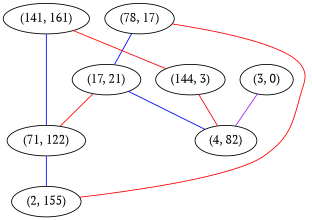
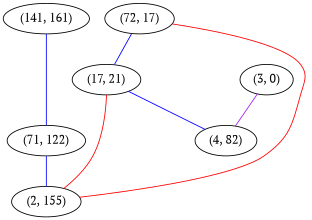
node "(78, 17)": label "(78, 17)" -> "(72, 17)"
node "(144, 3)": removed
edge "(17, 21)" -- "(71, 122)": now "(17, 21)" -- "(2, 155)"
